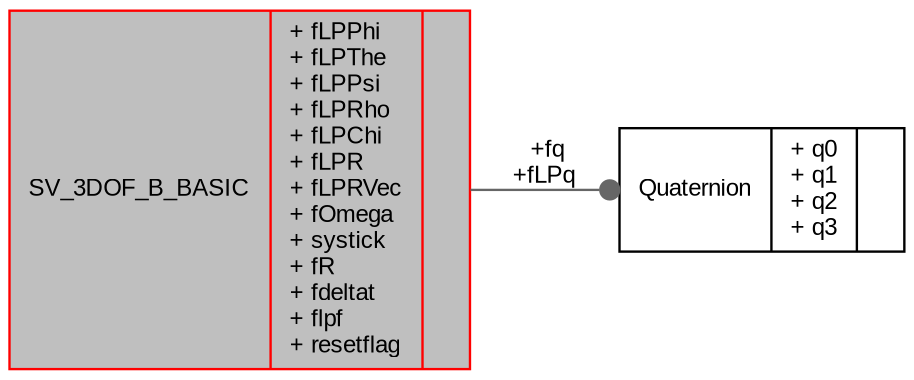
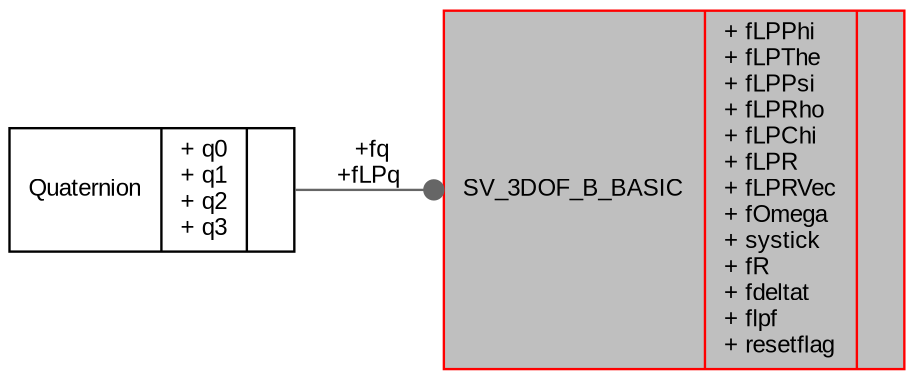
edge "SV_3DOF_B_BASIC" -> "Quaternion": reversed
